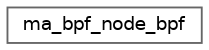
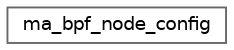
node "ma_bpf_node_bpf": label "ma_bpf_node_bpf" -> "ma_bpf_node_config"
